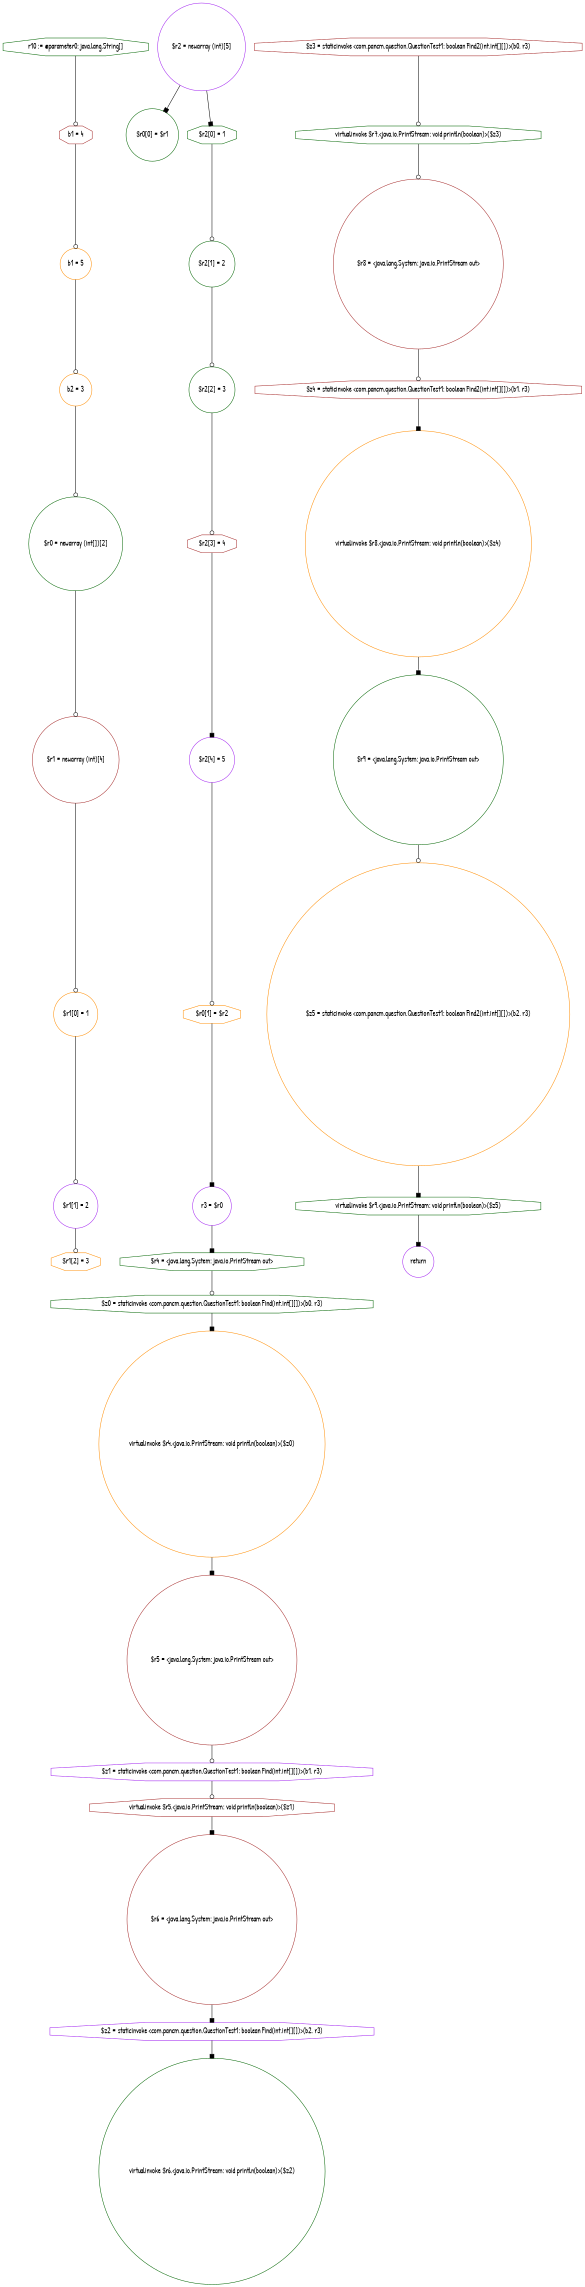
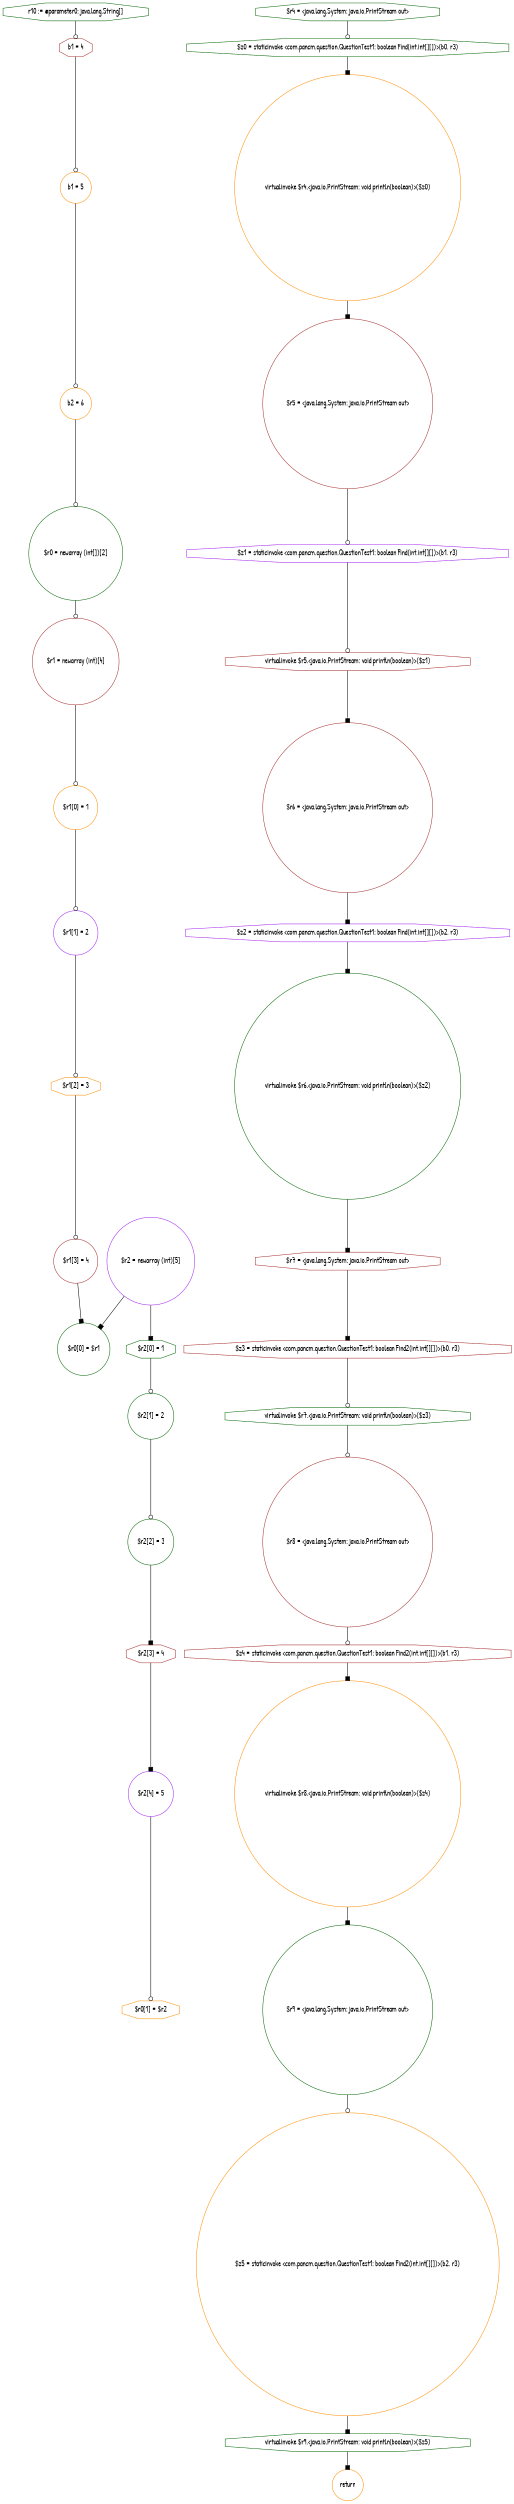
node "b2 = 3": label "b2 = 3" -> "b2 = 6"
edge "$r2[2] = 3" -> "$r2[3] = 4": arrowhead odot -> box
node "r3 = $r0": removed
node "$r1[3] = 4": added
node "$r7 = <java.lang.System: java.io.PrintStream out>": added
node "return": color purple -> darkorange
